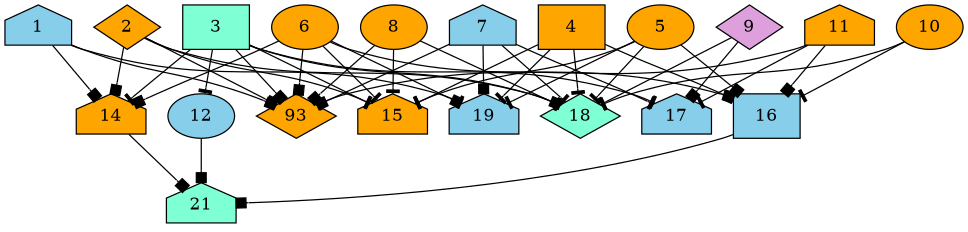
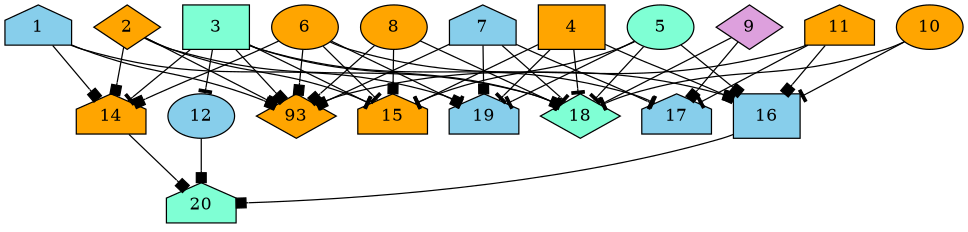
node "5": fillcolor orange -> aquamarine
edge "8" -> "15": arrowhead tee -> box
node "21": label "21" -> "20"
